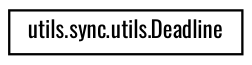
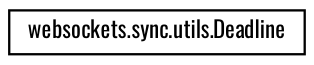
node "utils.sync.utils.Deadline": label "utils.sync.utils.Deadline" -> "websockets.sync.utils.Deadline"
